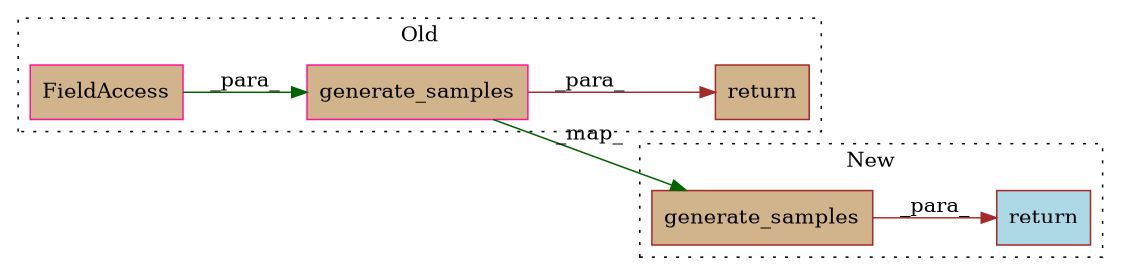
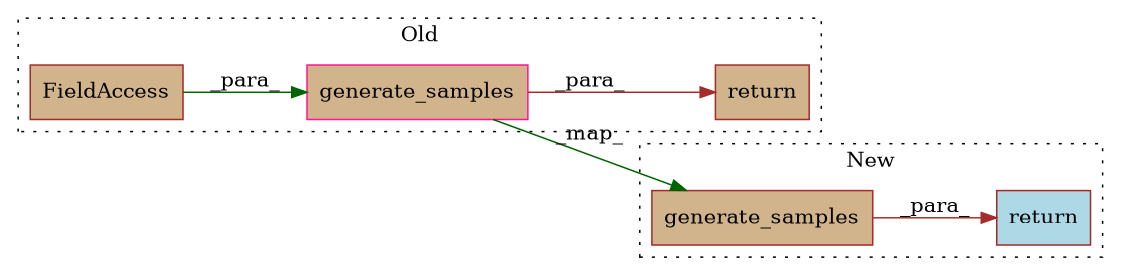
node "FieldAccess": color deeppink -> brown
